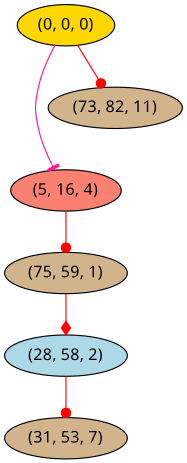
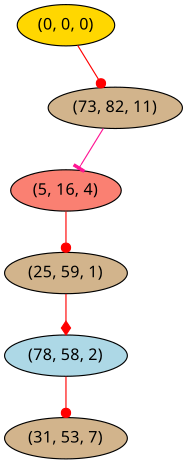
edge "(0, 0, 0)" -> "(5, 16, 4)": now "(73, 82, 11)" -> "(5, 16, 4)"
node "(75, 59, 1)": label "(75, 59, 1)" -> "(25, 59, 1)"
node "(28, 58, 2)": label "(28, 58, 2)" -> "(78, 58, 2)"
